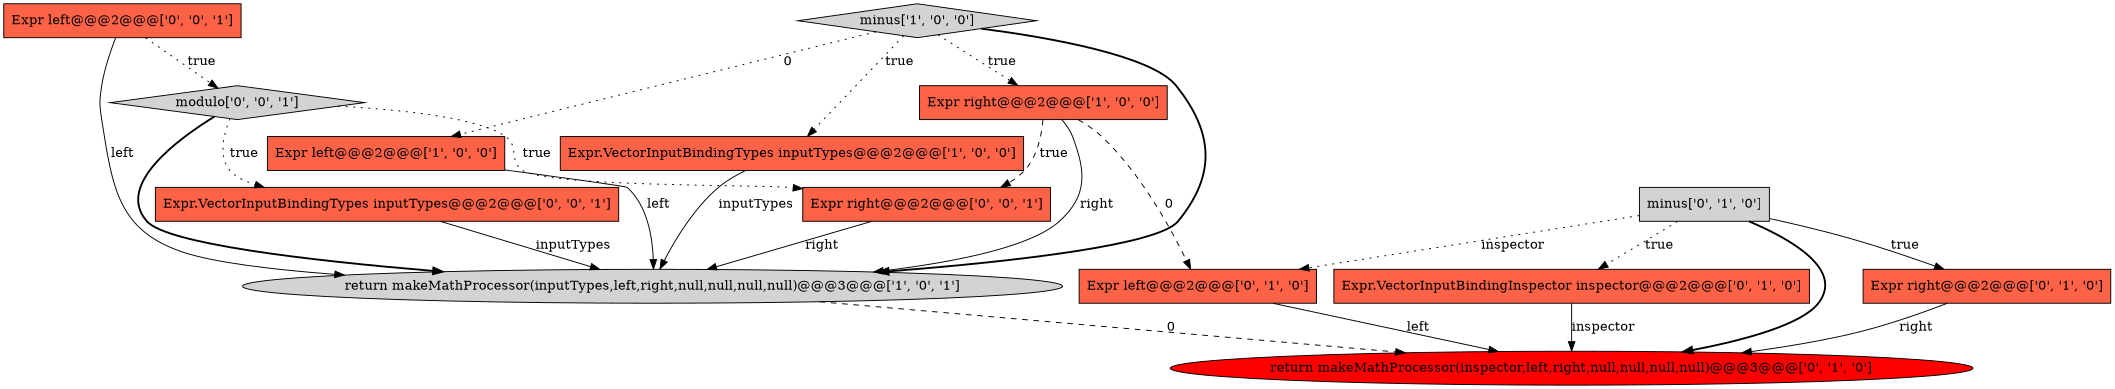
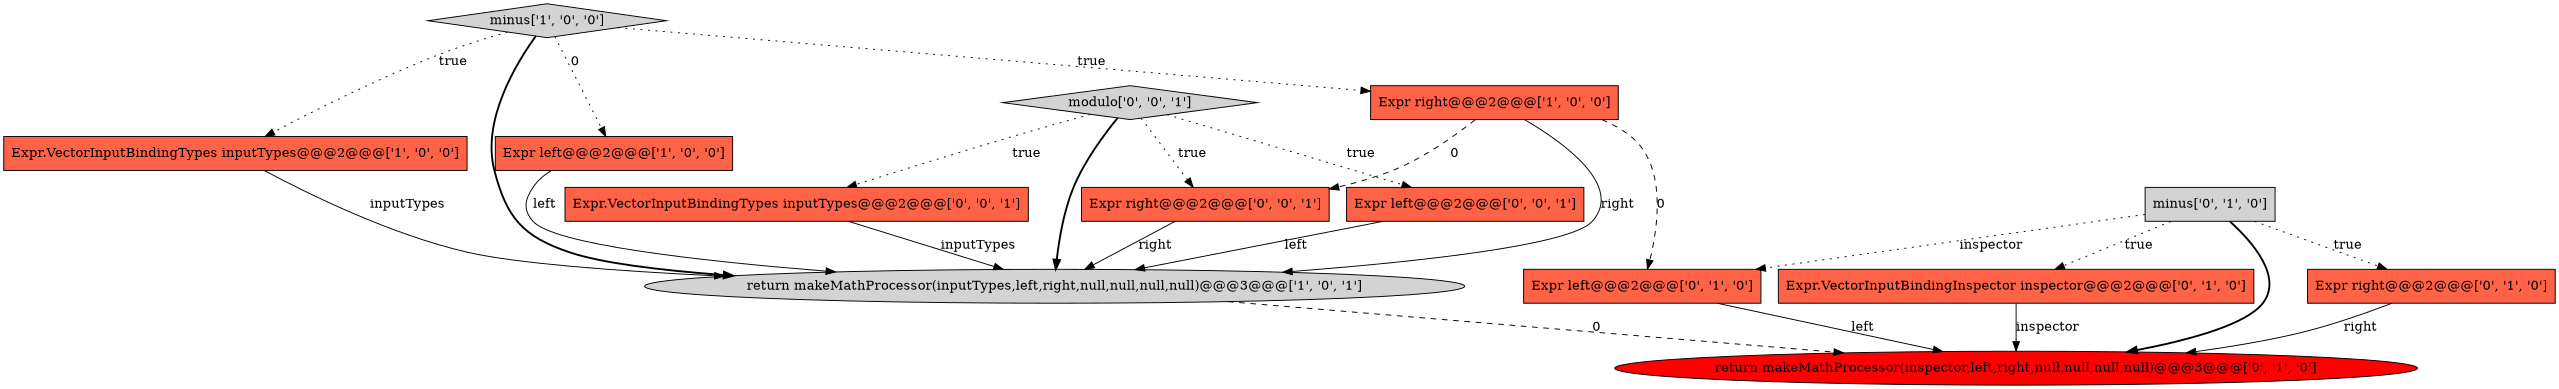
edge "Expr left@@@2@@@['0', '0', '1']" -> "modulo['0', '0', '1']": reversed
edge "Expr right@@@2@@@['1', '0', '0']" -> "Expr right@@@2@@@['0', '0', '1']": label "true" -> "0"
edge "minus['0', '1', '0']" -> "Expr right@@@2@@@['0', '1', '0']": style solid -> dotted
